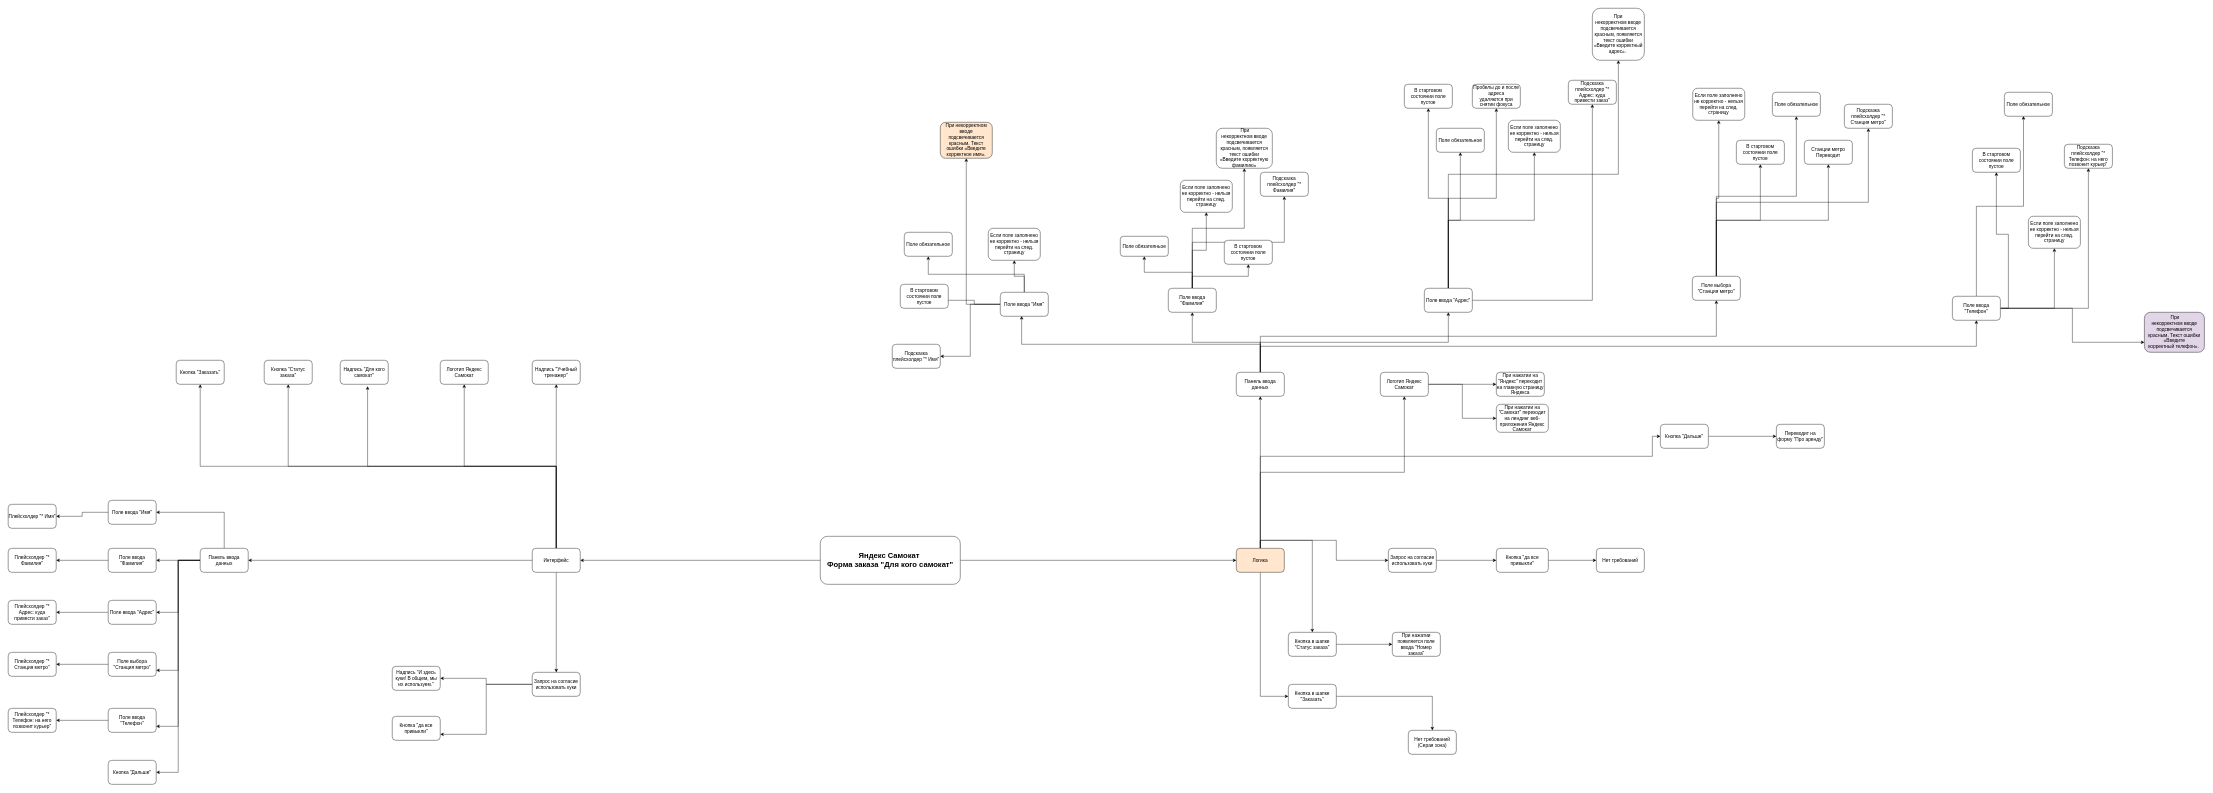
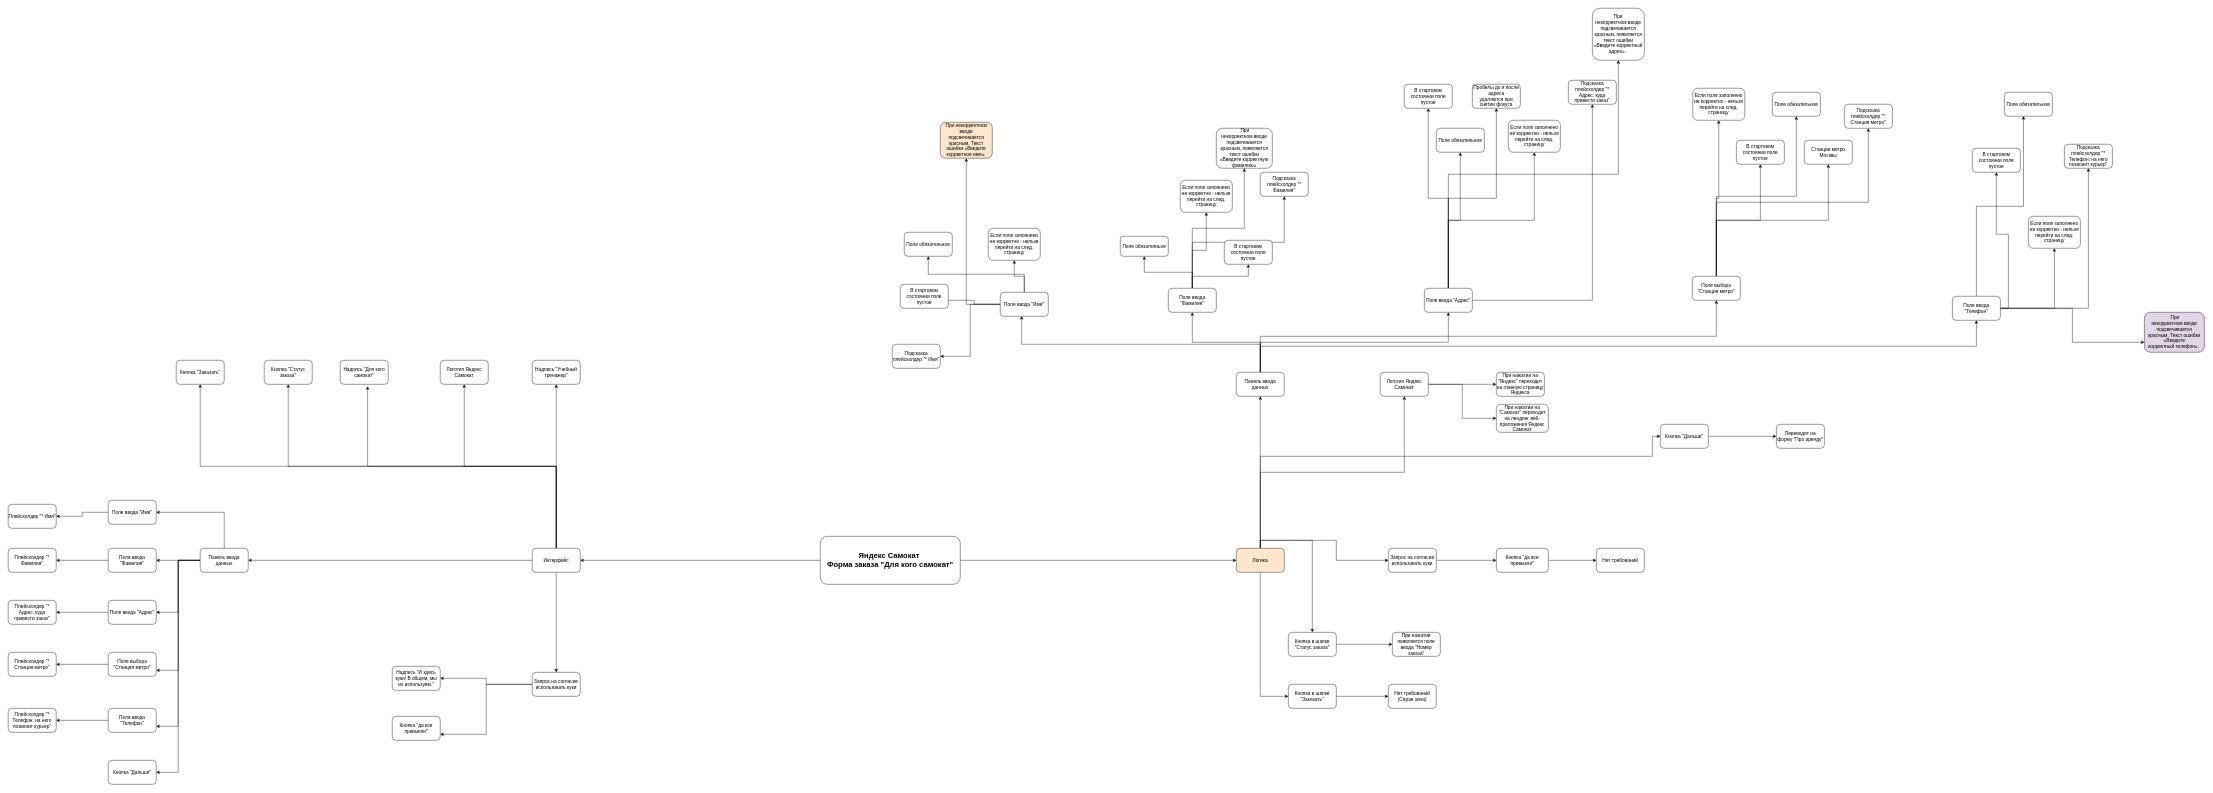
node "Станции метро Переводит": label "Станции метро Переводит" -> "Станции метро Москвы"
node "Нет требований (Серая зона)": moved (1432, 742) -> (1412, 696)
